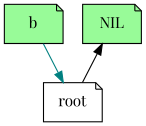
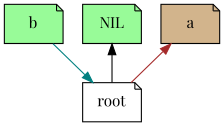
node "a": added
